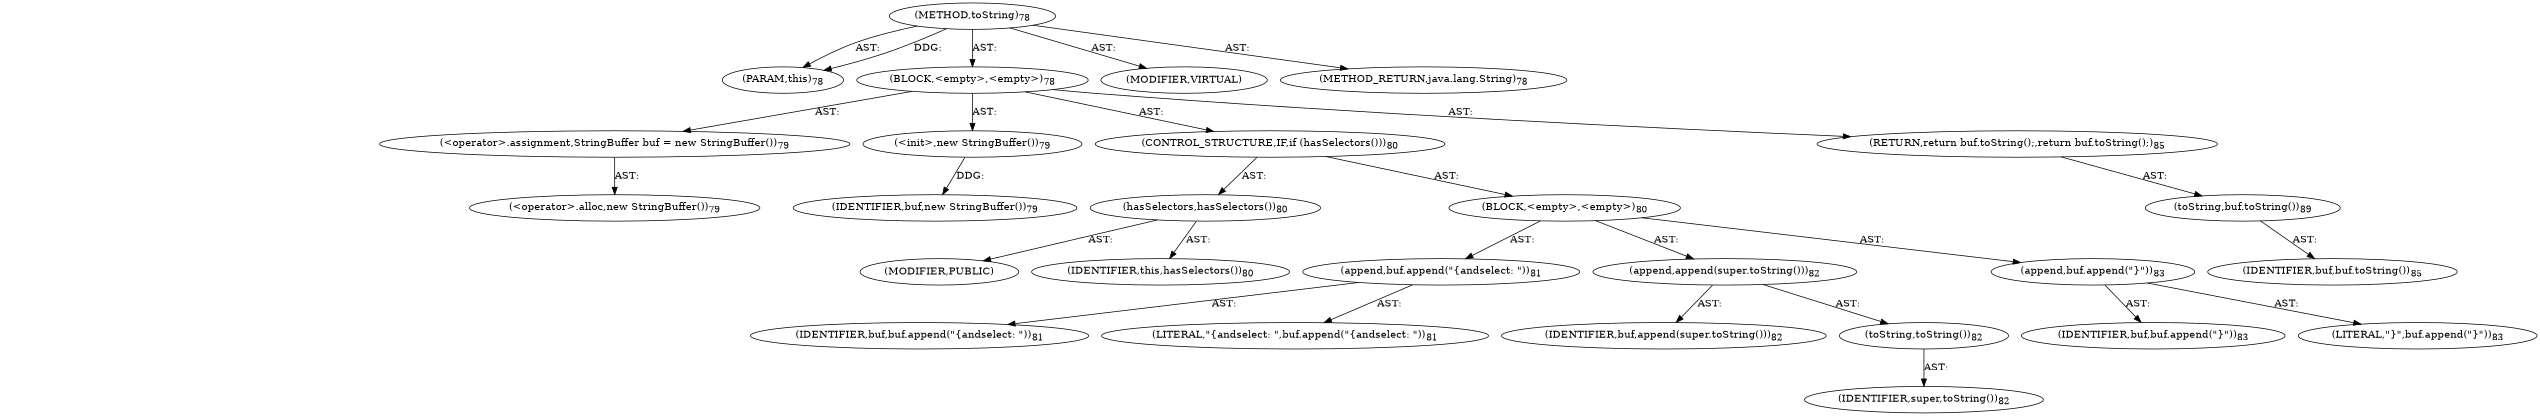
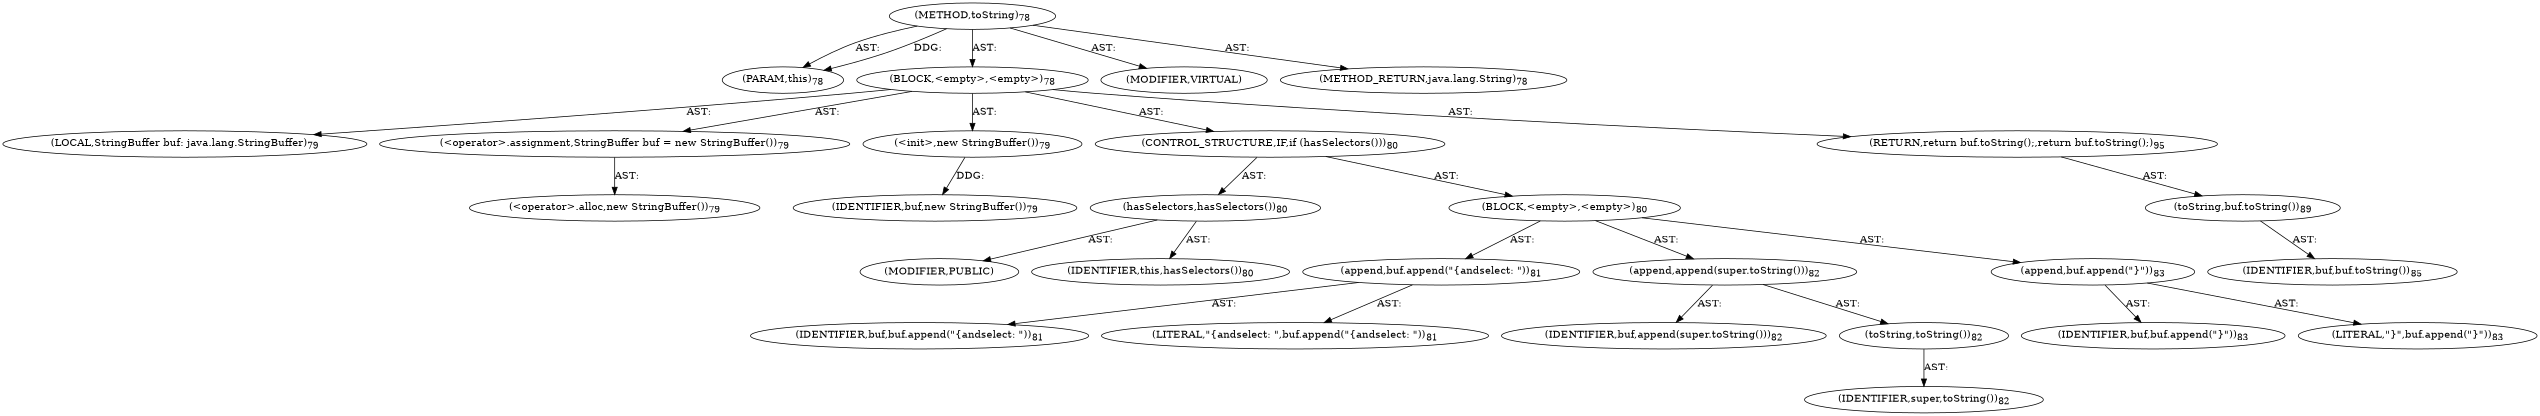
node "(RETURN,return buf.toString();,return buf.toString();)": text "85" -> "95"
node "(LOCAL,StringBuffer buf: java.lang.StringBuffer)": added
